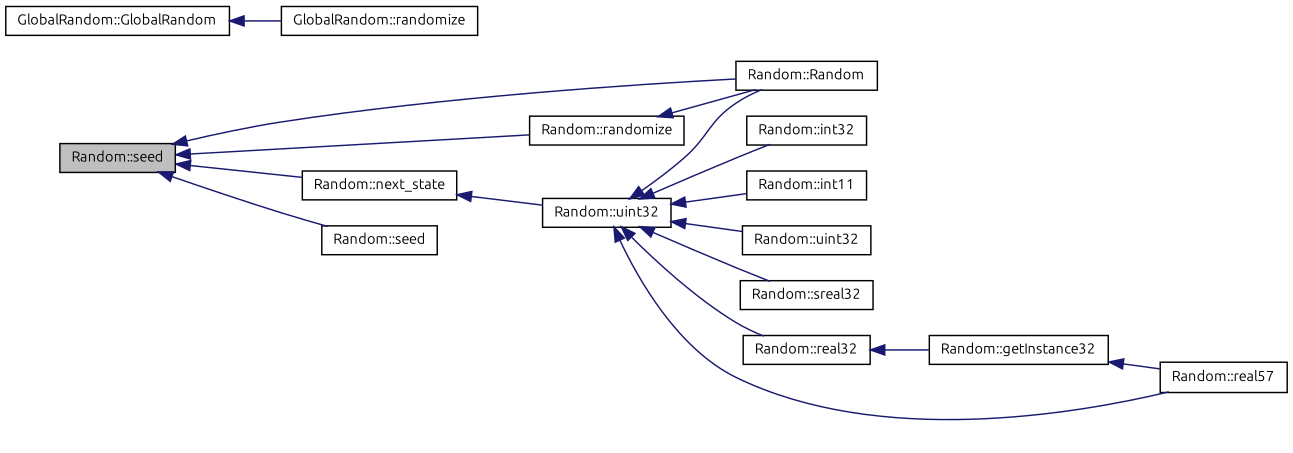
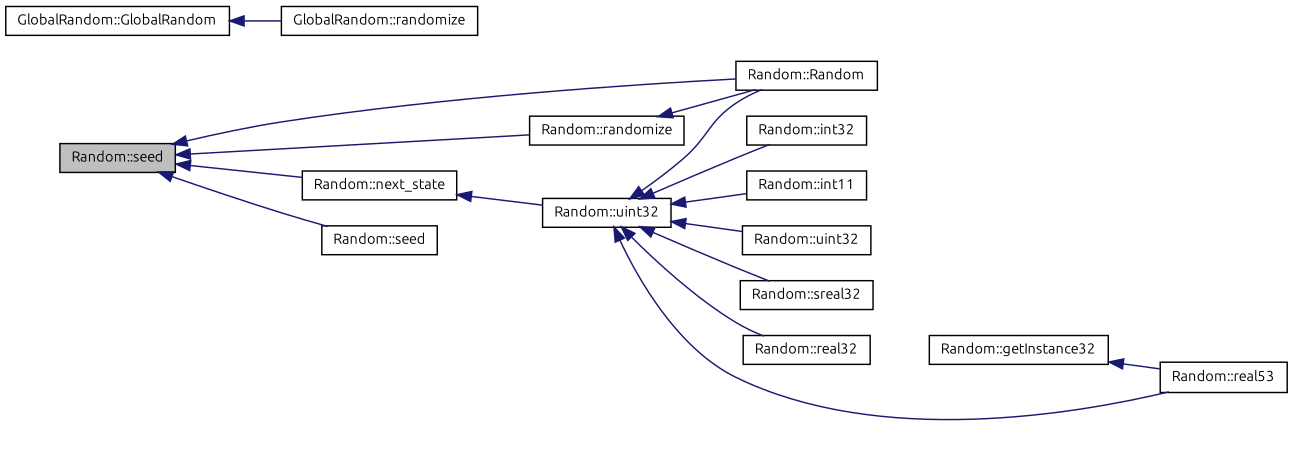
edge "Random::getInstance32" -> "Random::real32": removed
node "Random::real57": label "Random::real57" -> "Random::real53"
